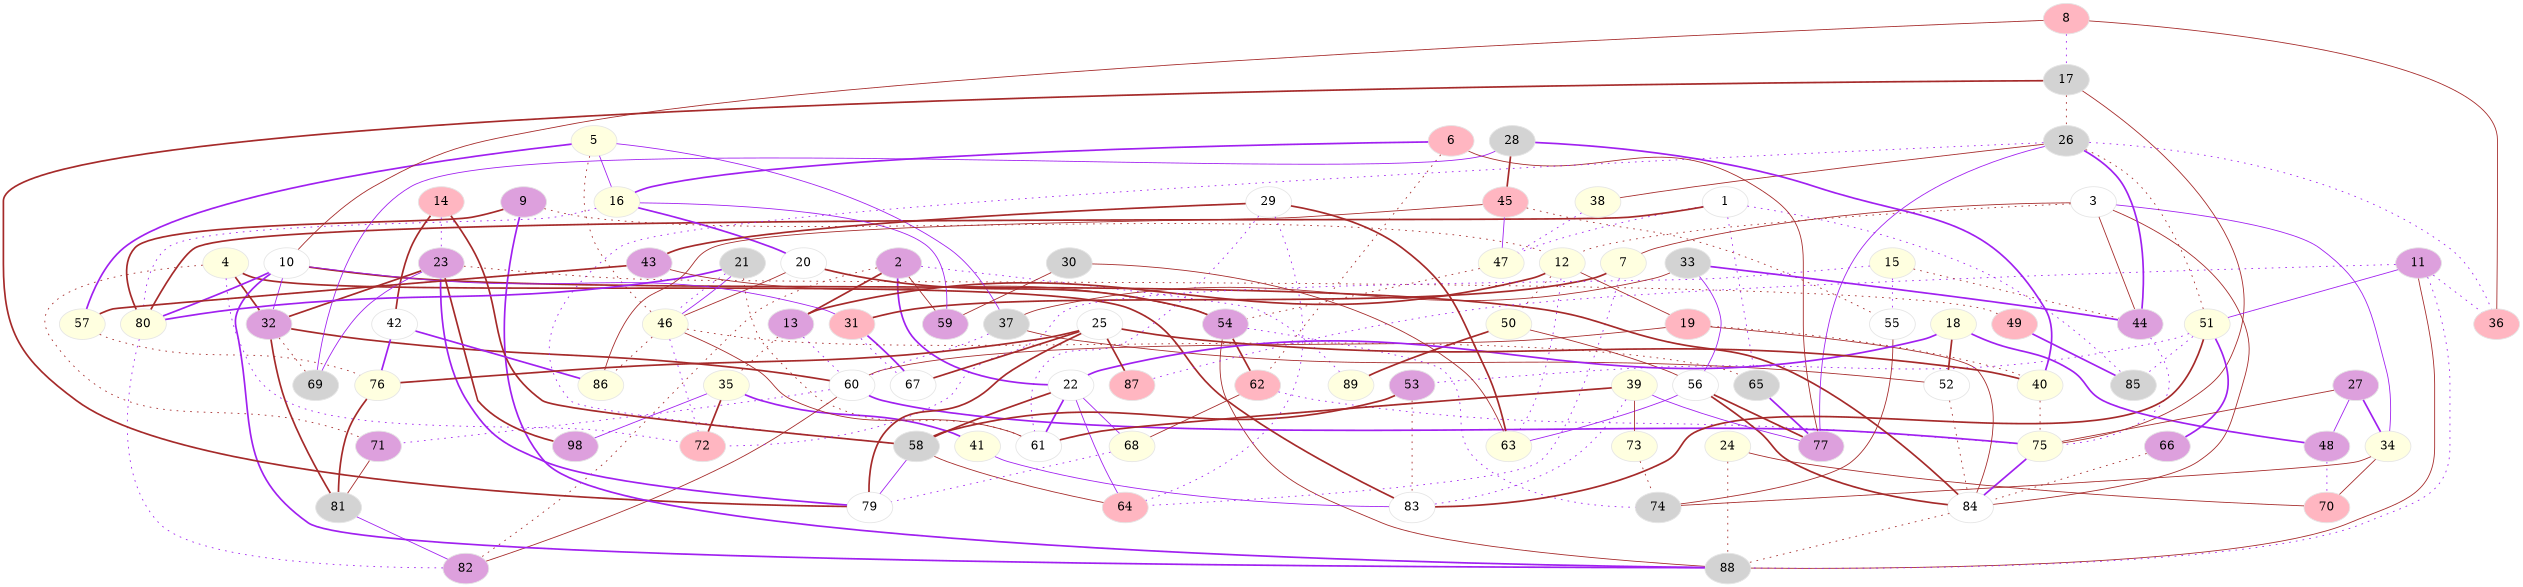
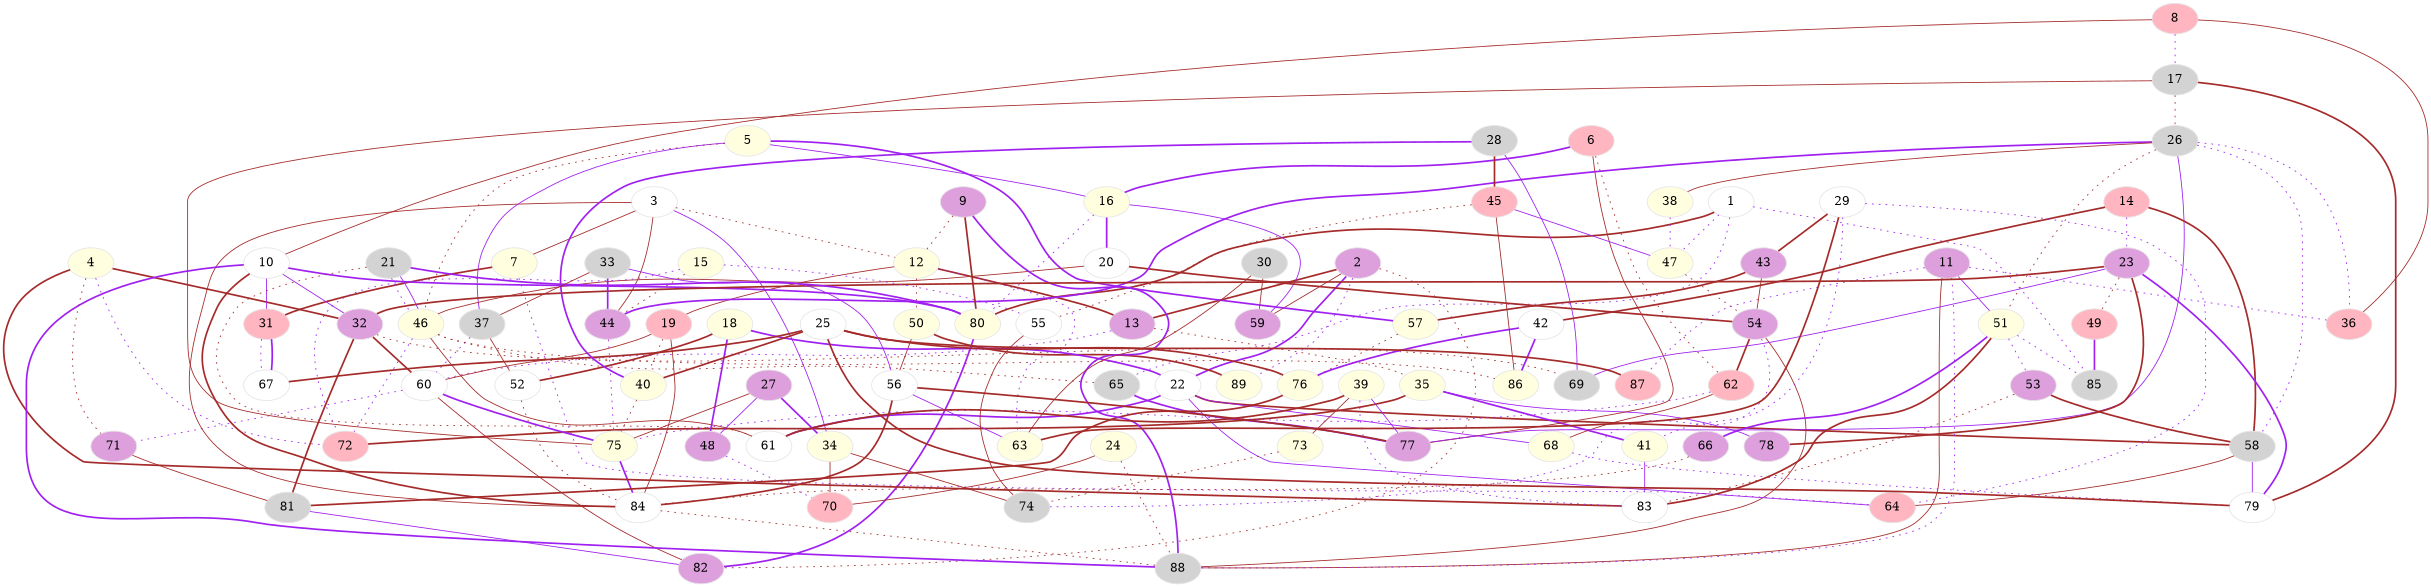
edge "29" -- "61": now "29" -- "41"
node "98": label "98" -> "78"
edge "80" -- "82": style dotted -> bold
